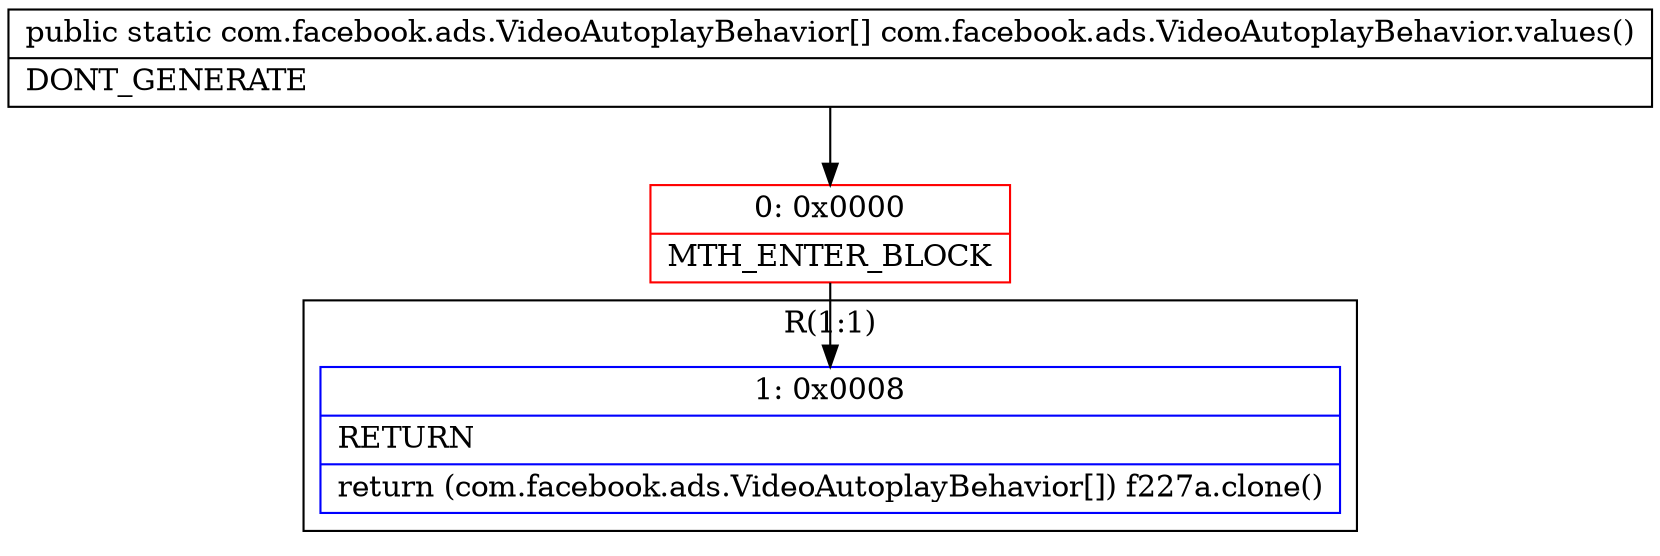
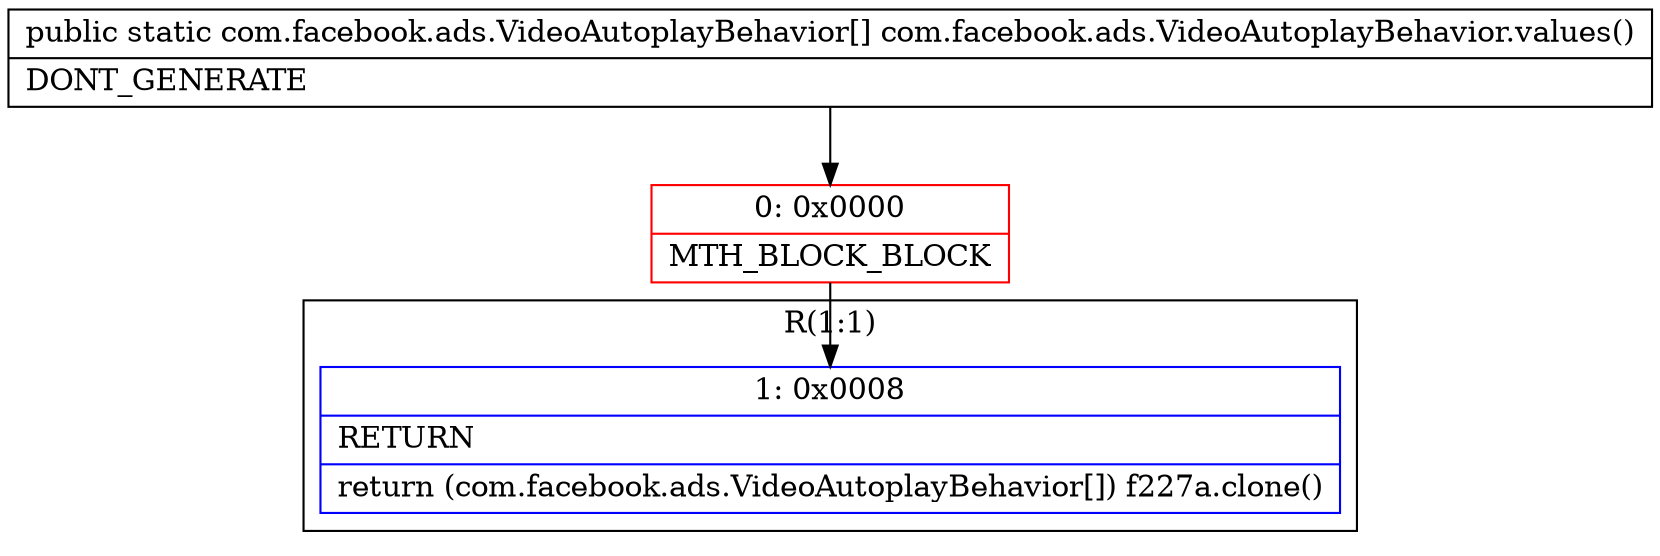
node "0: 0x0000": text "MTH_ENTER_BLOCK" -> "MTH_BLOCK_BLOCK"
